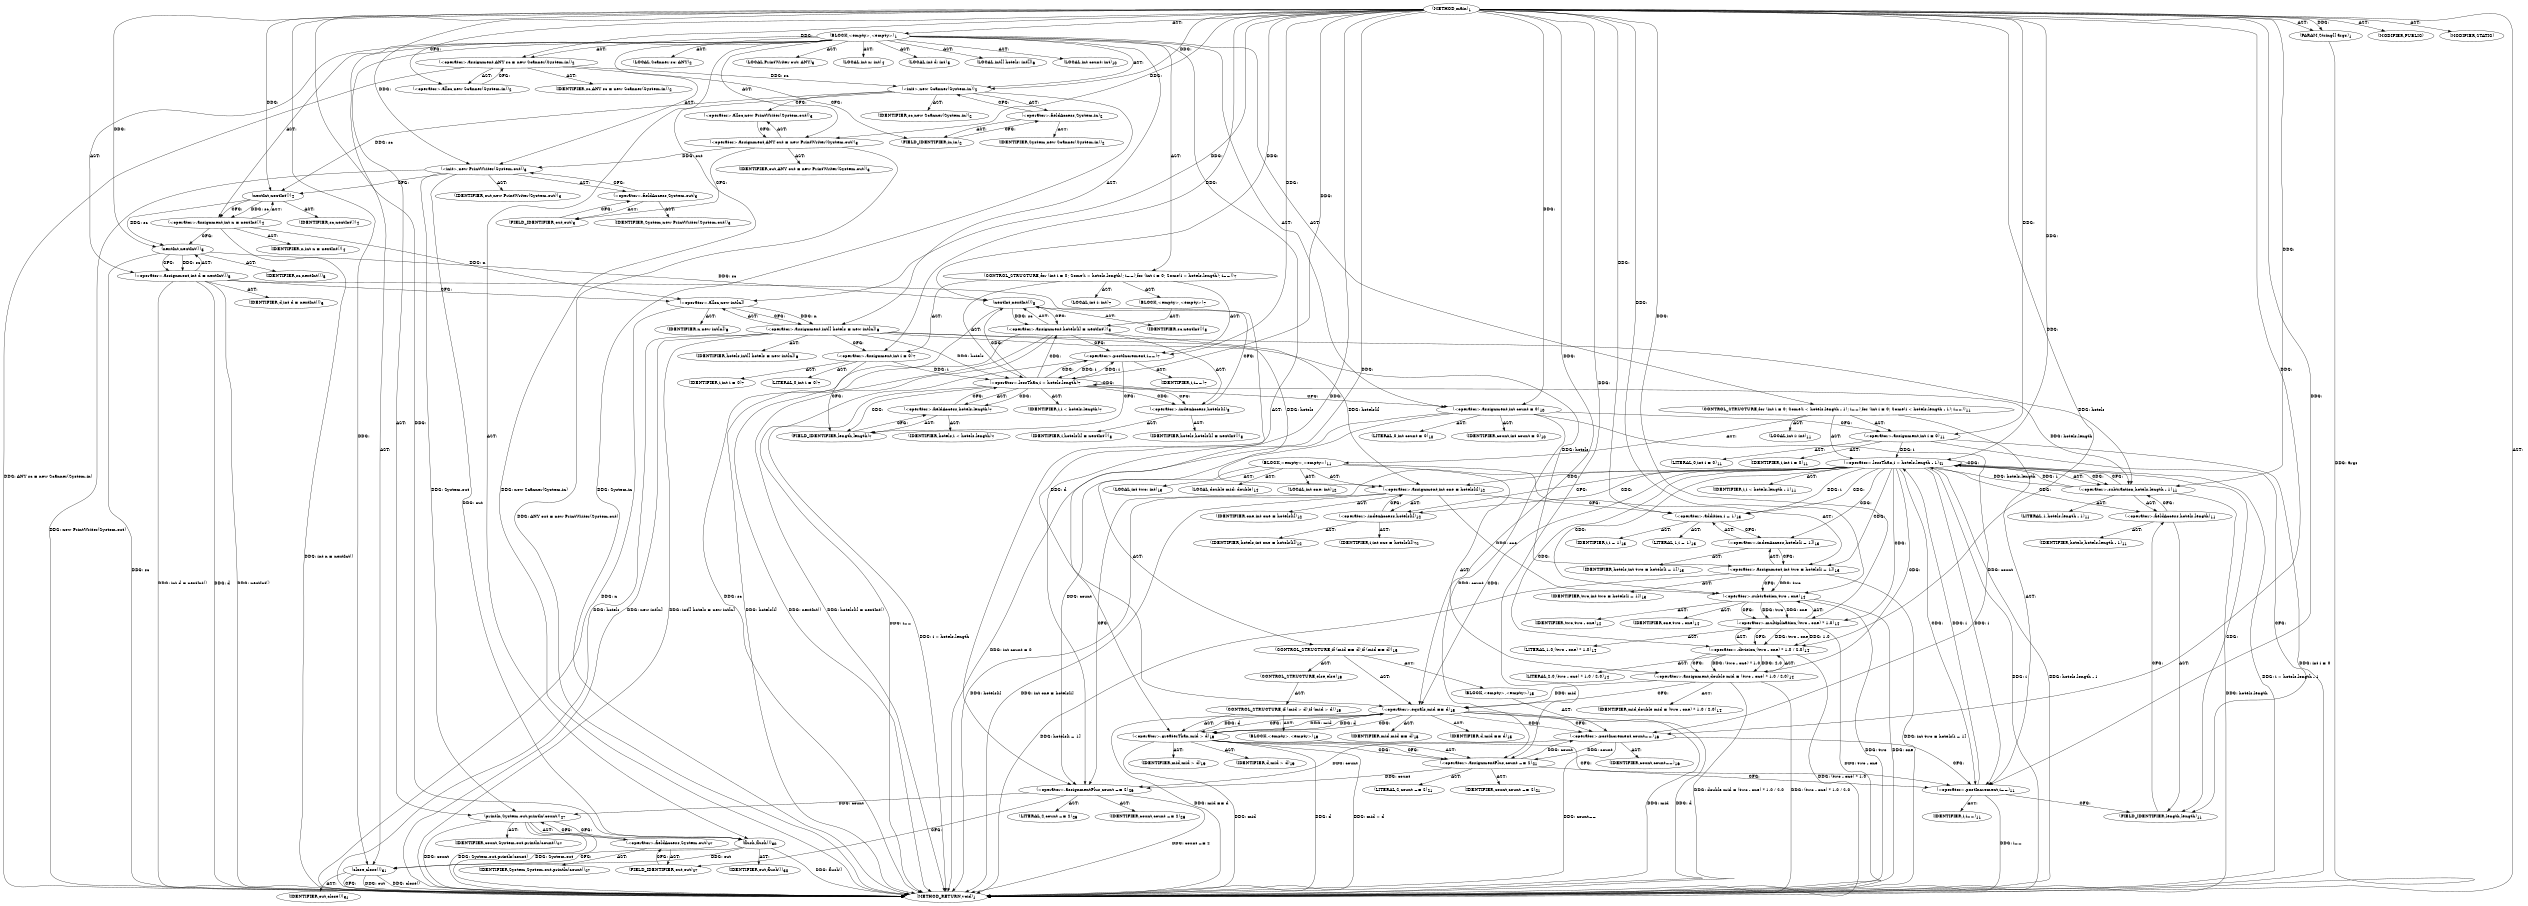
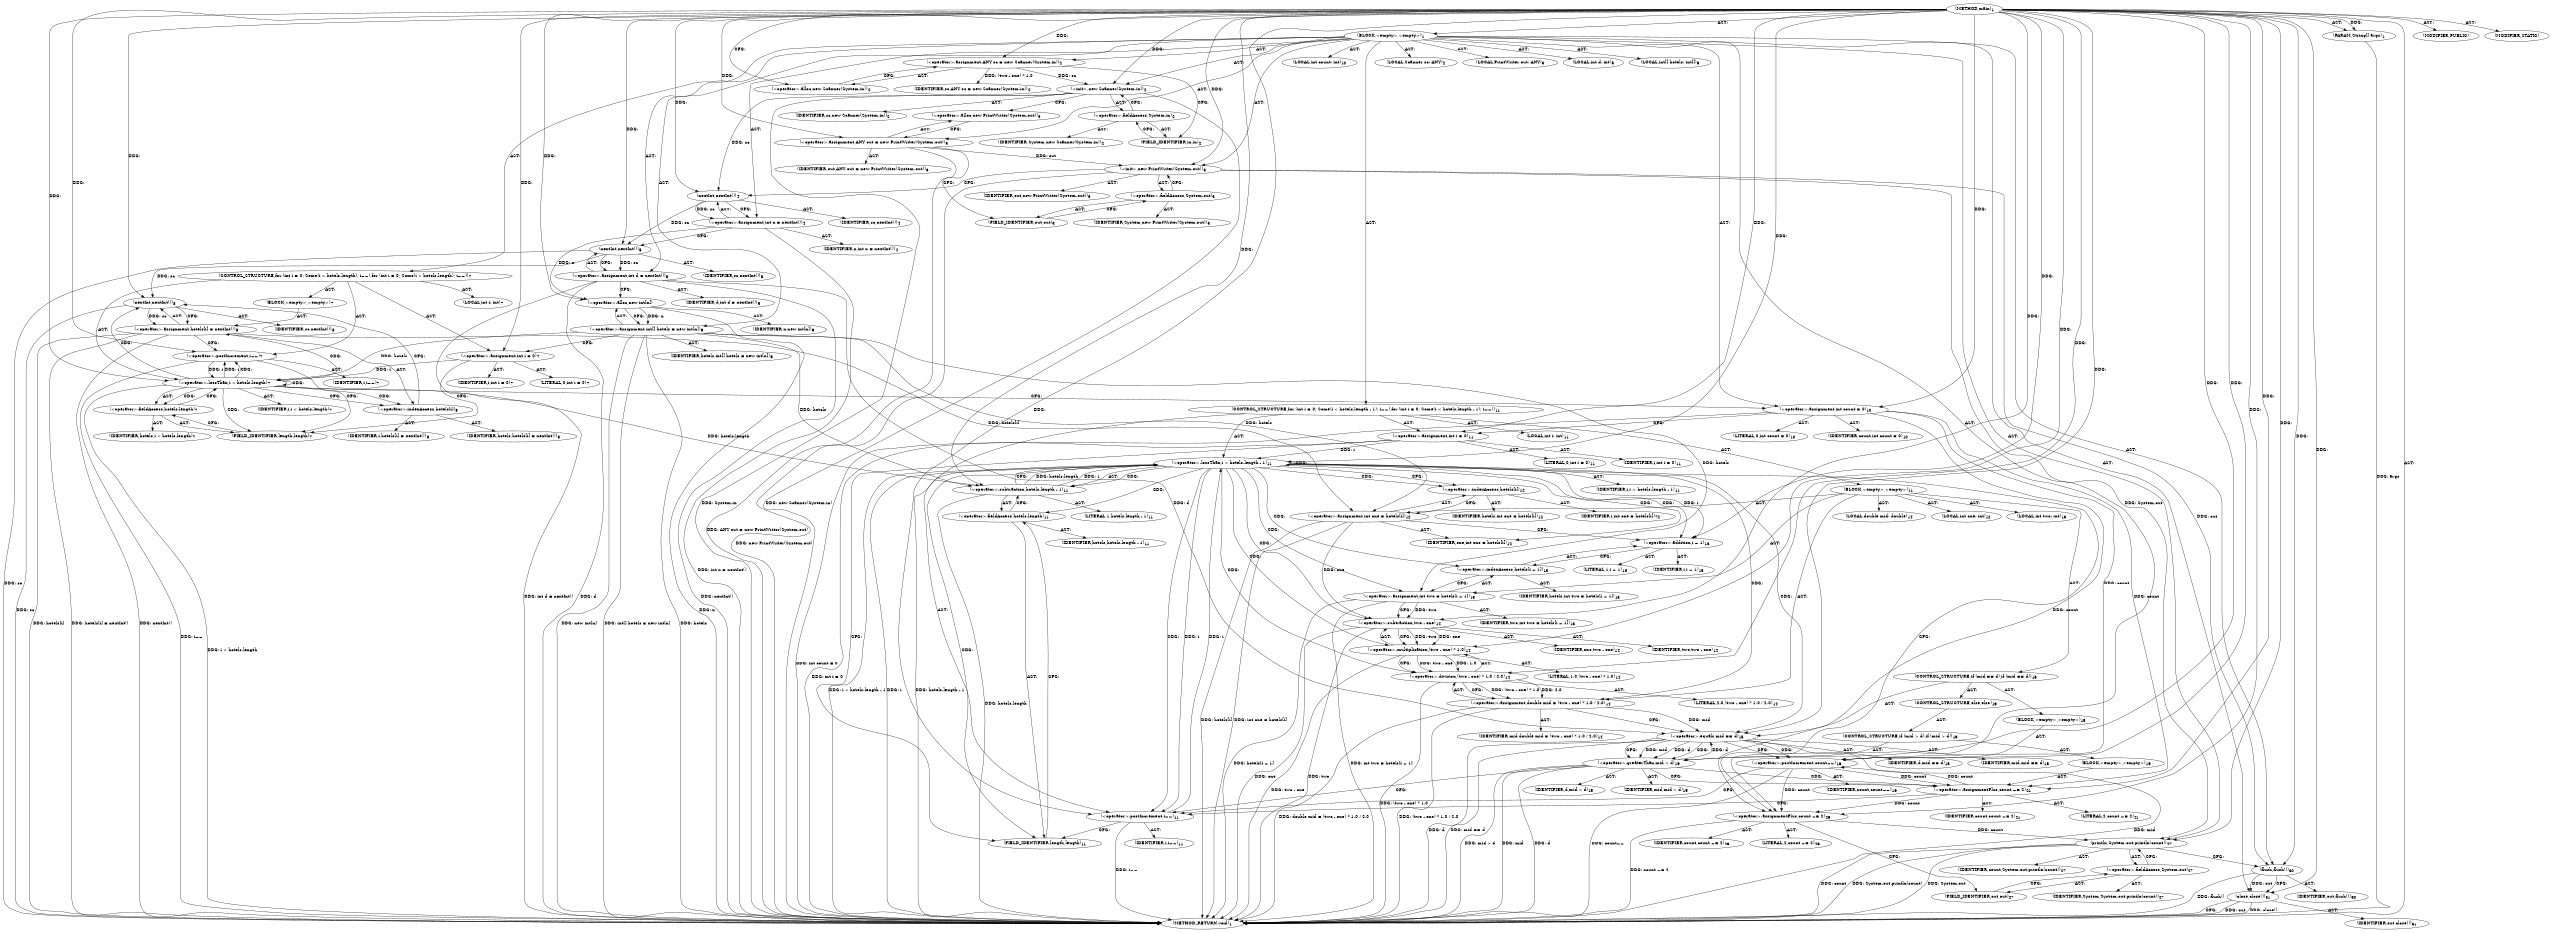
node "(LOCAL,int n: int)": removed
edge "(<operator>.assignment,ANY sc = new Scanner(System.in))" -> "(IDENTIFIER,sc,ANY sc = new Scanner(System.in))": label "AST: " -> "DDG: (two - one) * 1.0"
edge "(METHOD,main)" -> "(println,System.out.println(count))": added, label "DDG:"
node "(<operator>.lessThan,i < hotels.length - 1)": text "41" -> "11"
edge "(<operator>.lessThan,i < hotels.length - 1)" -> "(<operator>.assignment,int one = hotels[i])": now "(<operator>.lessThan,i < hotels.length - 1)" -> "(IDENTIFIER,one,int one = hotels[i])"
edge "(<operator>.assignment,ANY sc = new Scanner(System.in))" -> "(METHOD_RETURN,void)": removed, label "DDG: ANY sc = new Scanner(System.in)"
